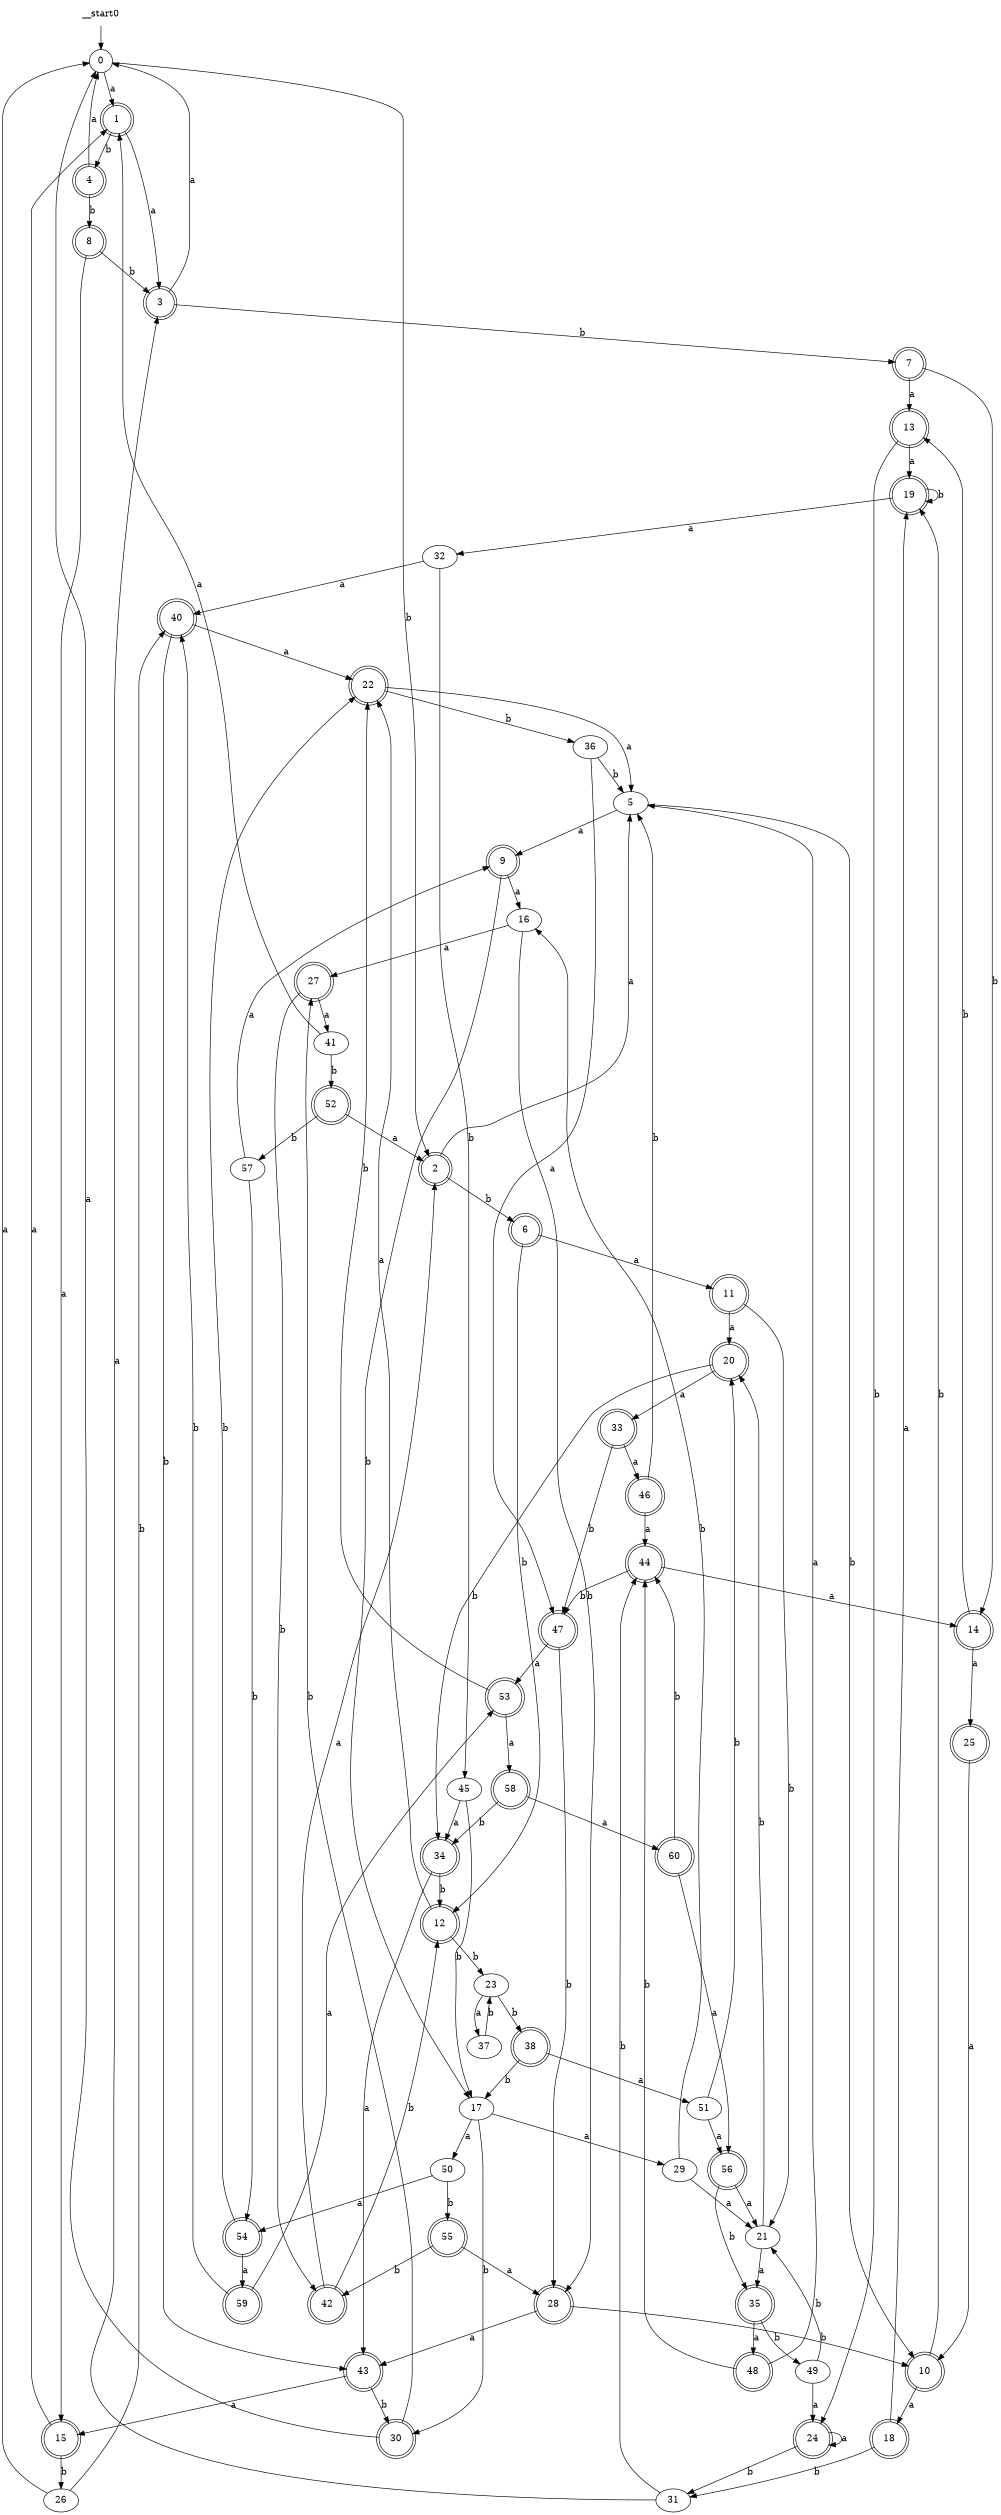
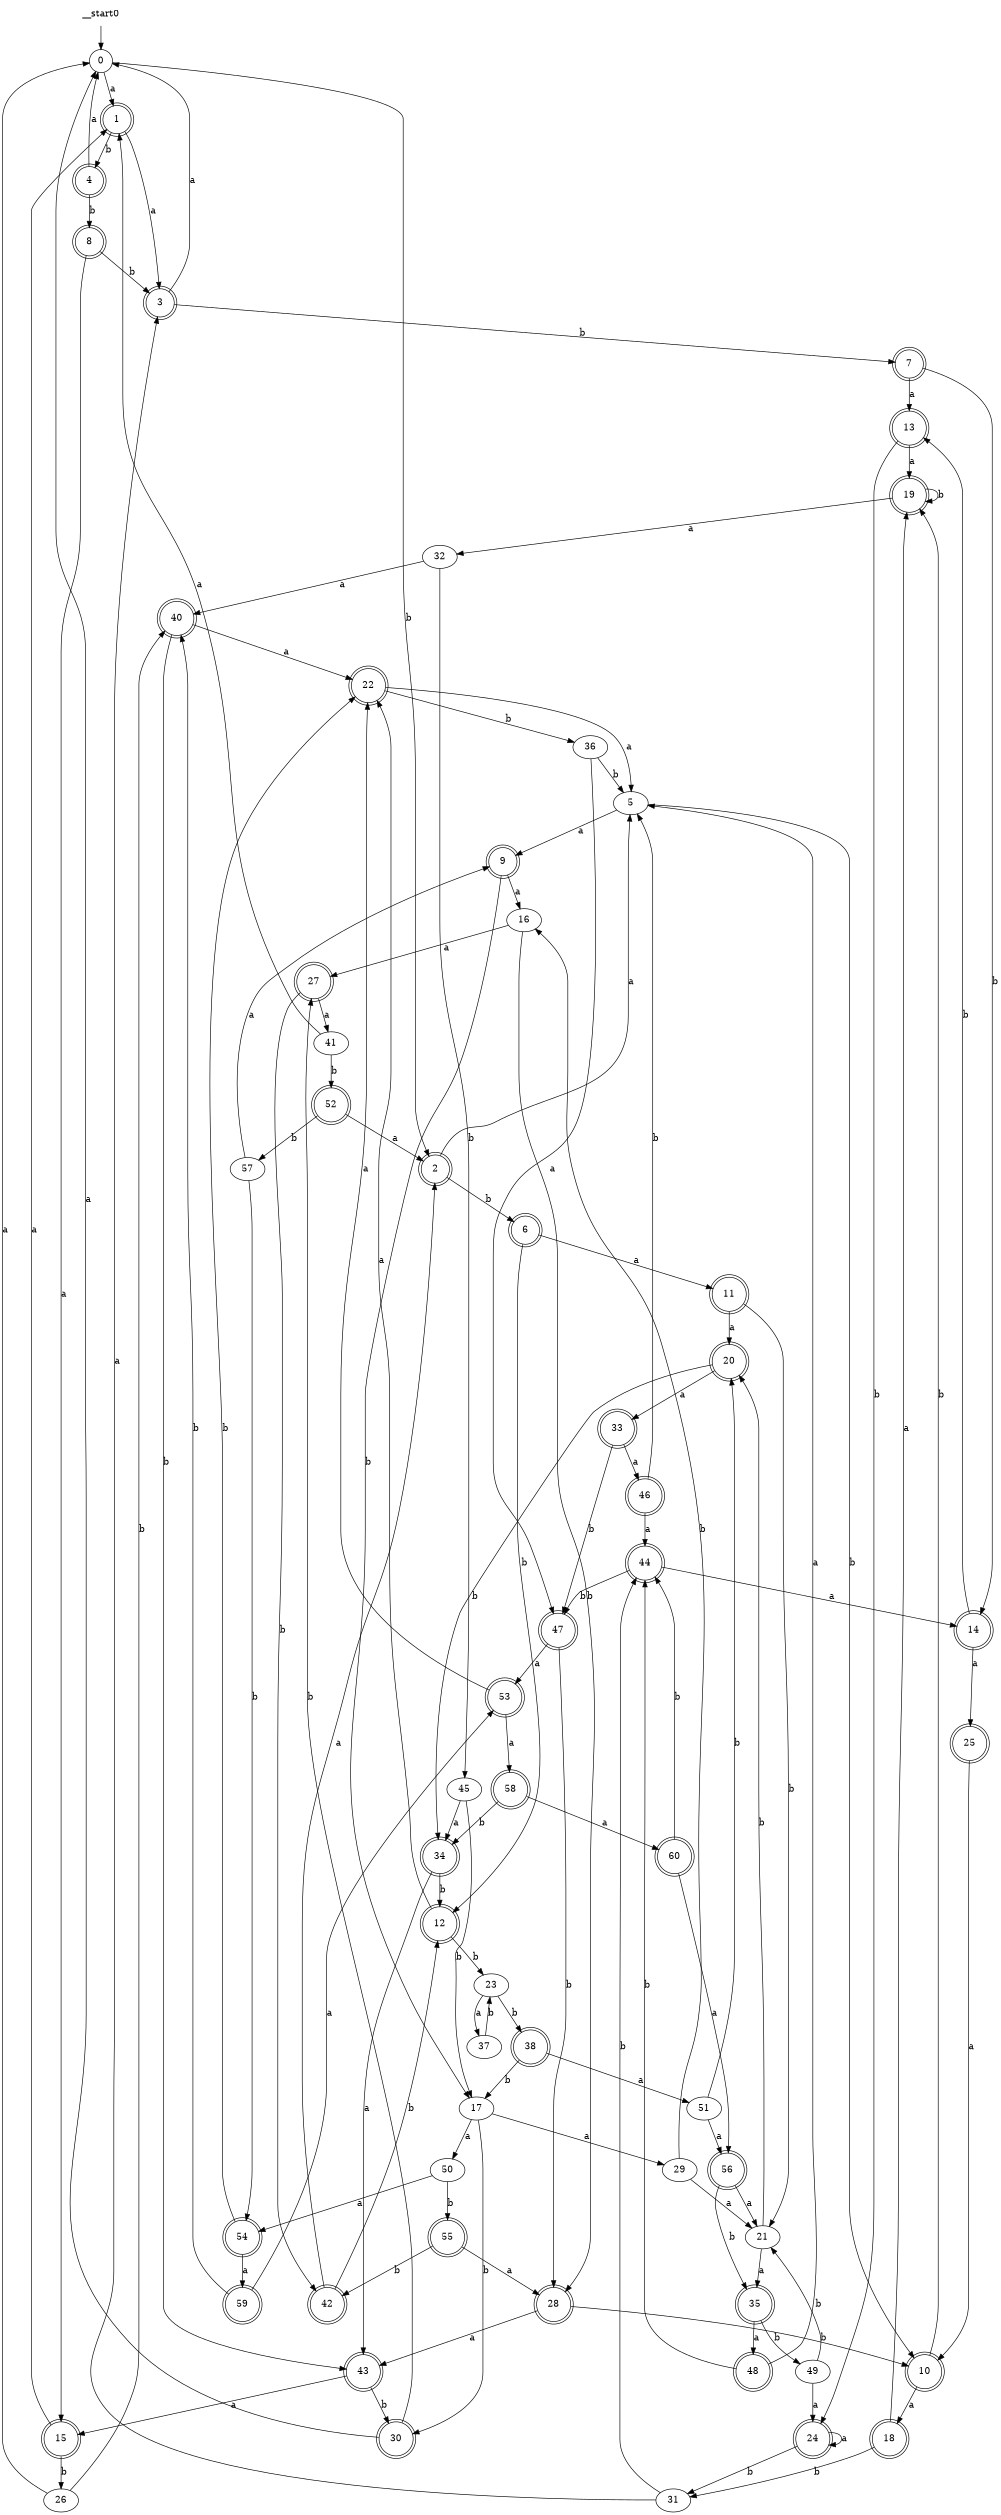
edge "53" -> "22": label "b" -> "a"
